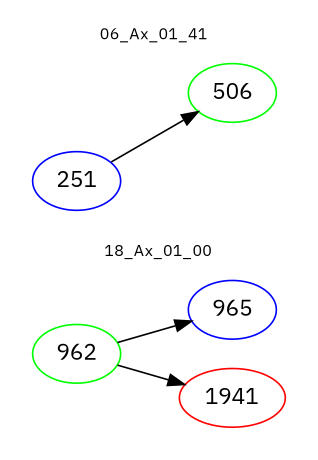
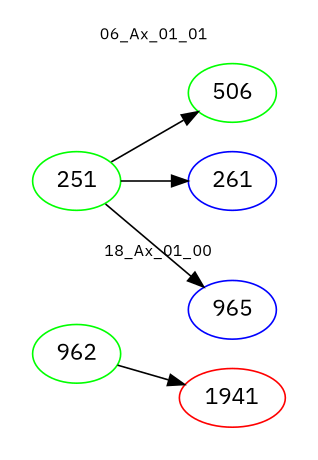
cluster "06_Ax_01_41": label "06_Ax_01_41" -> "06_Ax_01_01"
node "251": color blue -> green
node "261": added
edge "962" -> "965": now "251" -> "965"
